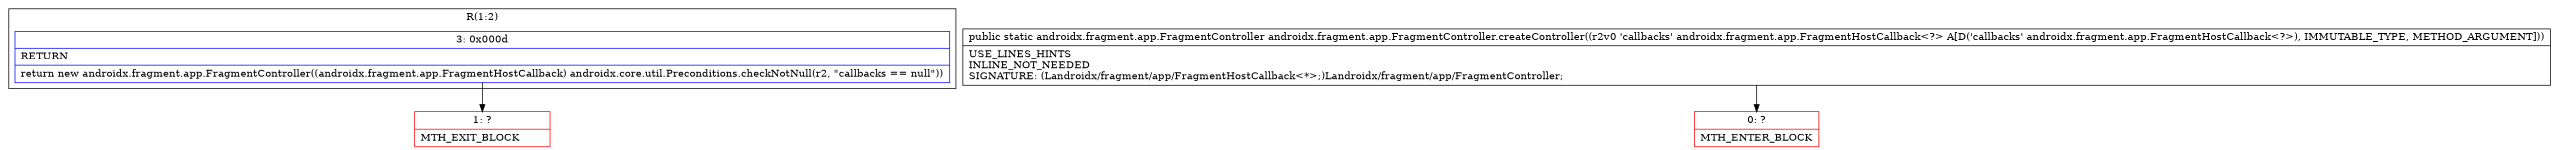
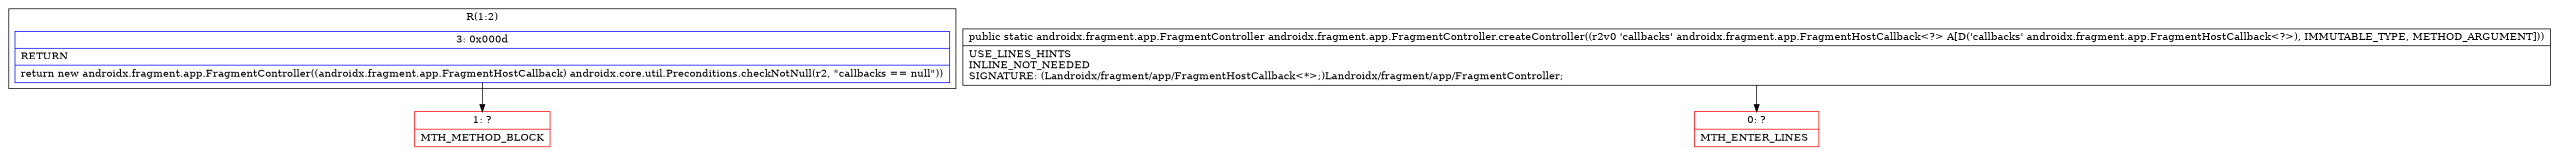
node "1: ?": text "MTH_EXIT_BLOCK" -> "MTH_METHOD_BLOCK"
node "0: ?": text "MTH_ENTER_BLOCK" -> "MTH_ENTER_LINES"
